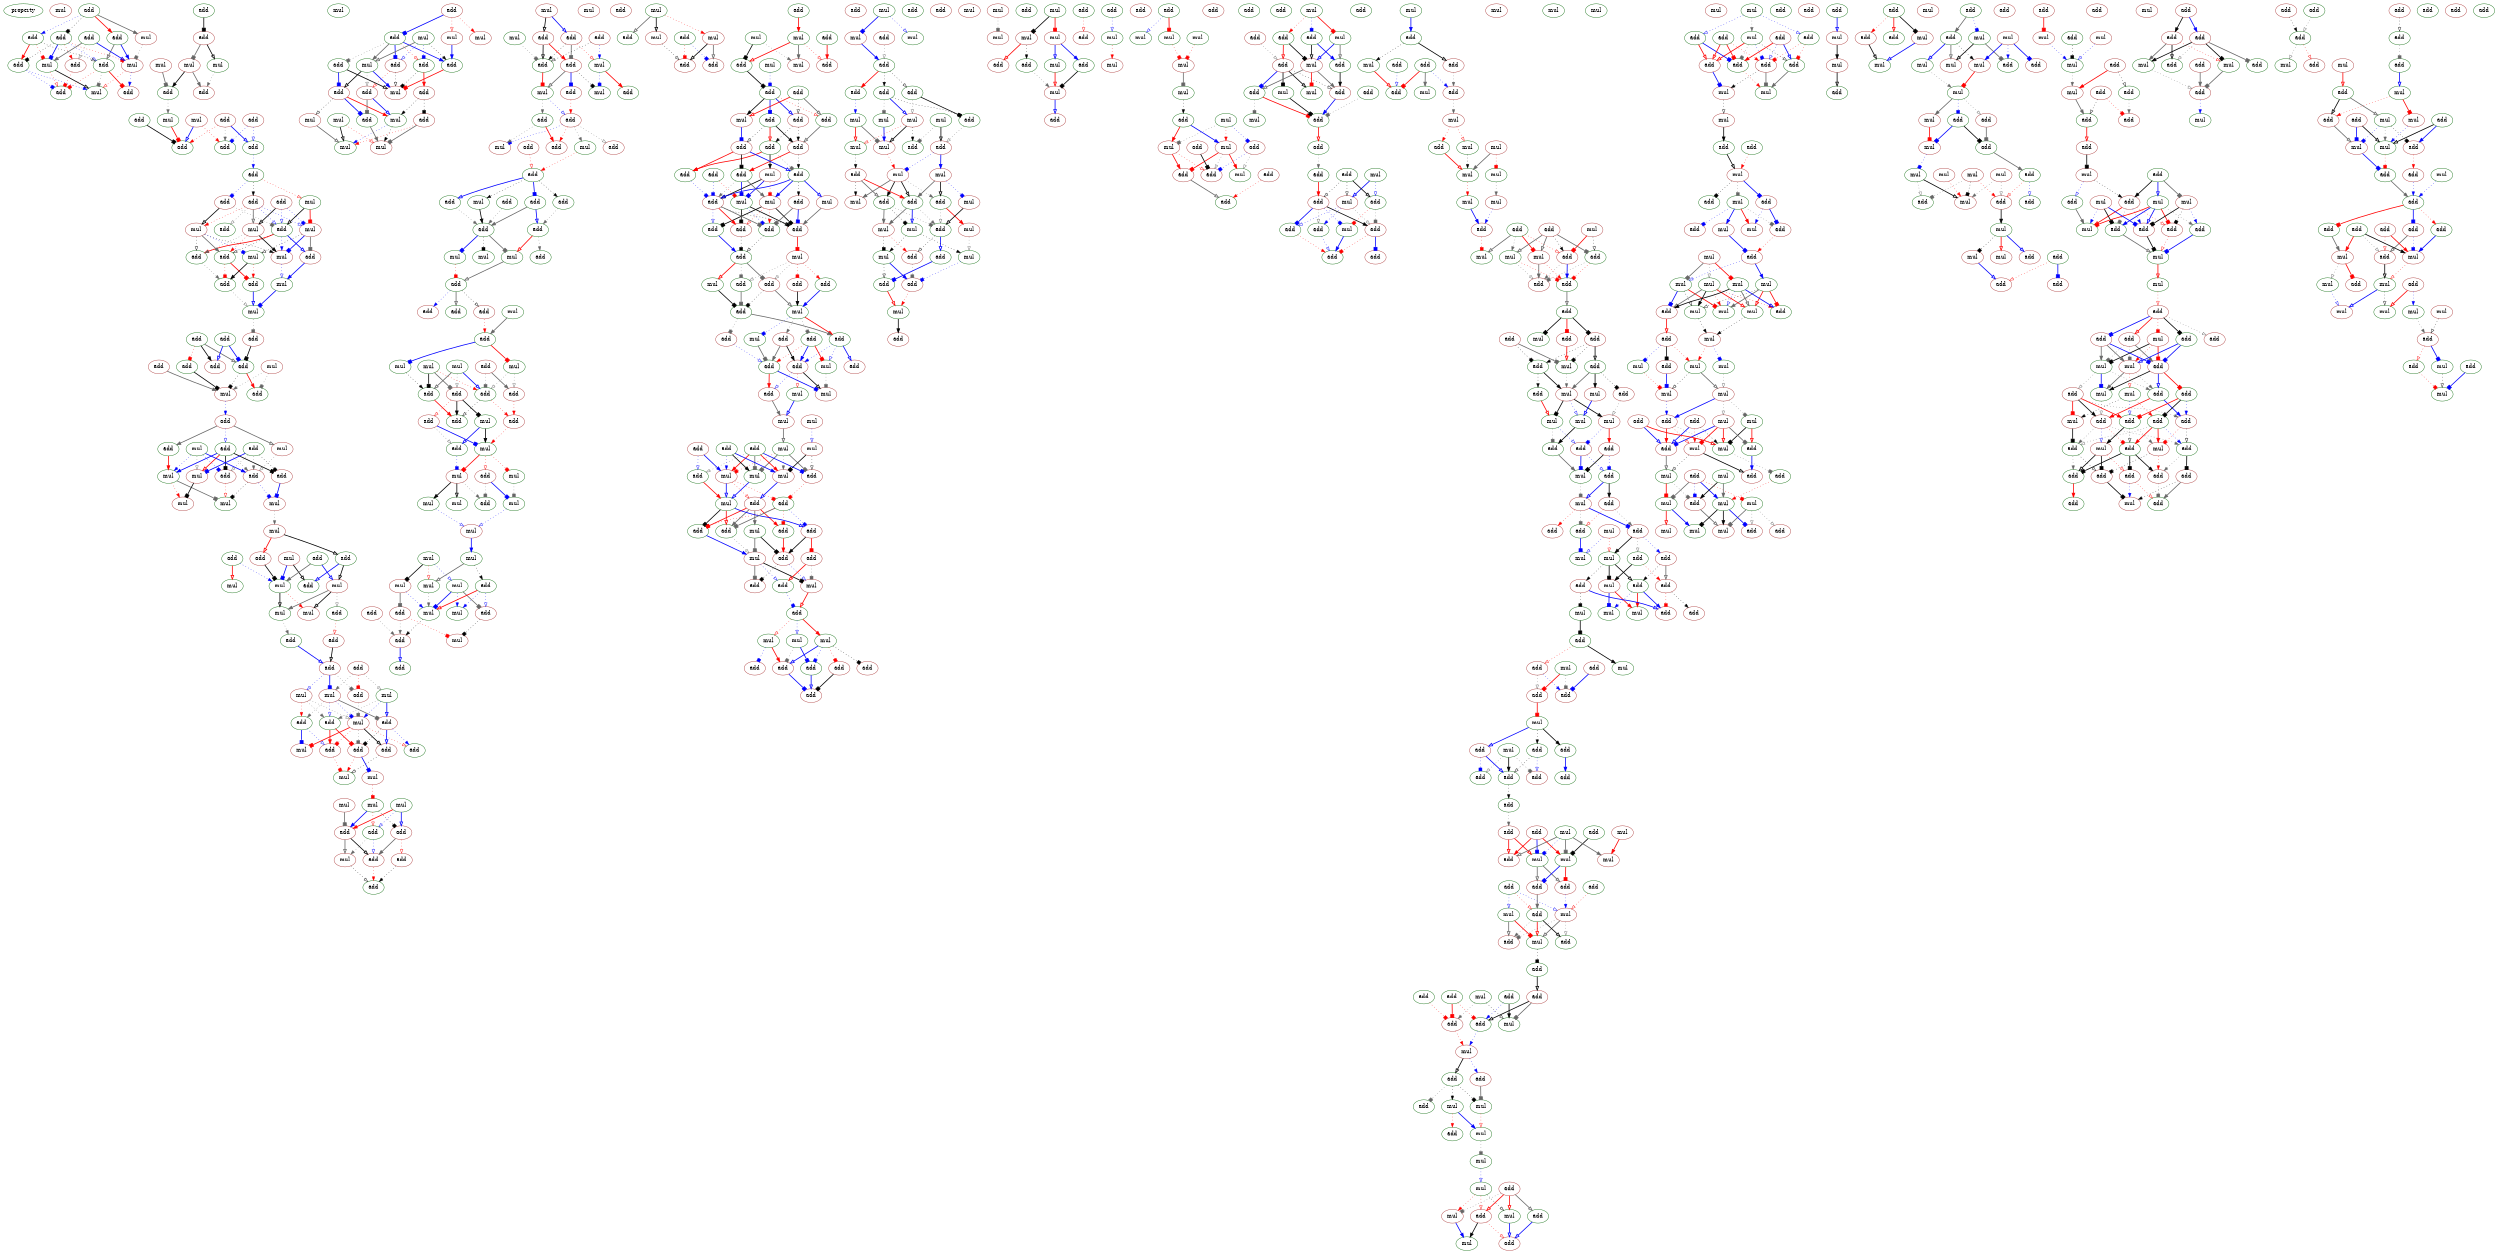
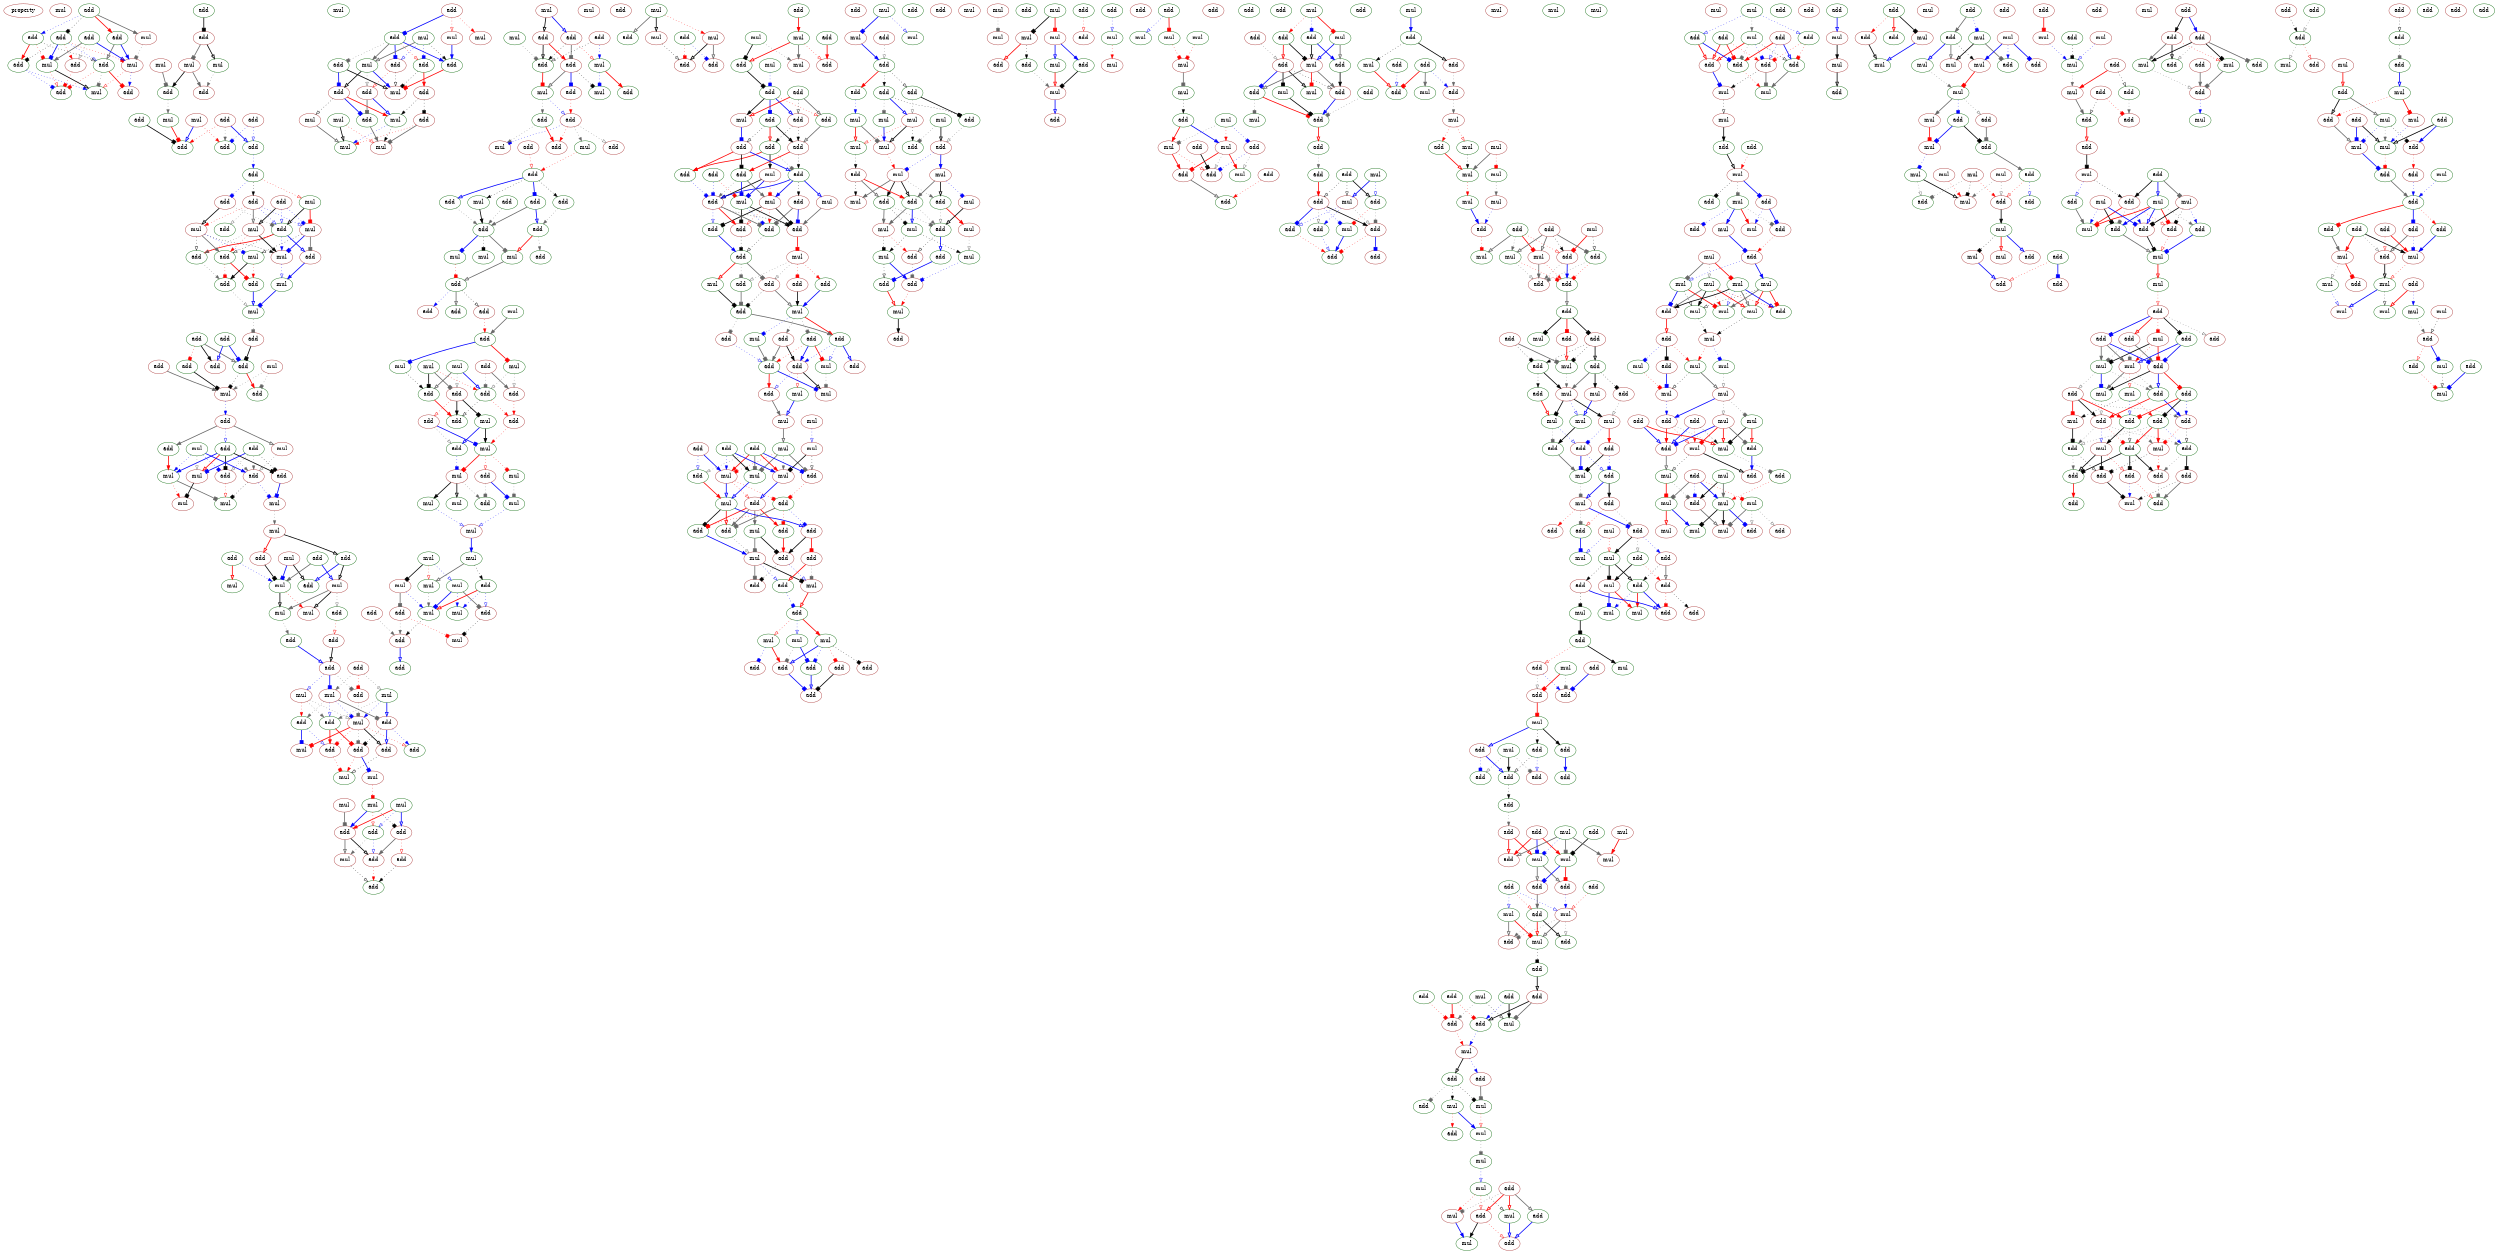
node "property": color darkgreen -> brown
